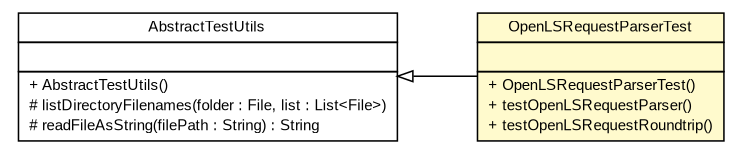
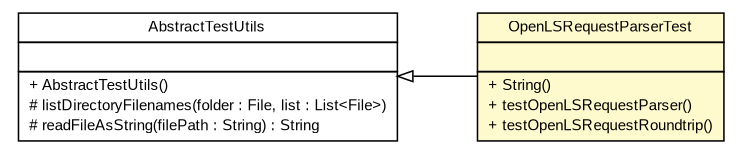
node "OpenLSRequestParserTest": text "+ OpenLSRequestParserTest()" -> "+ String()"
